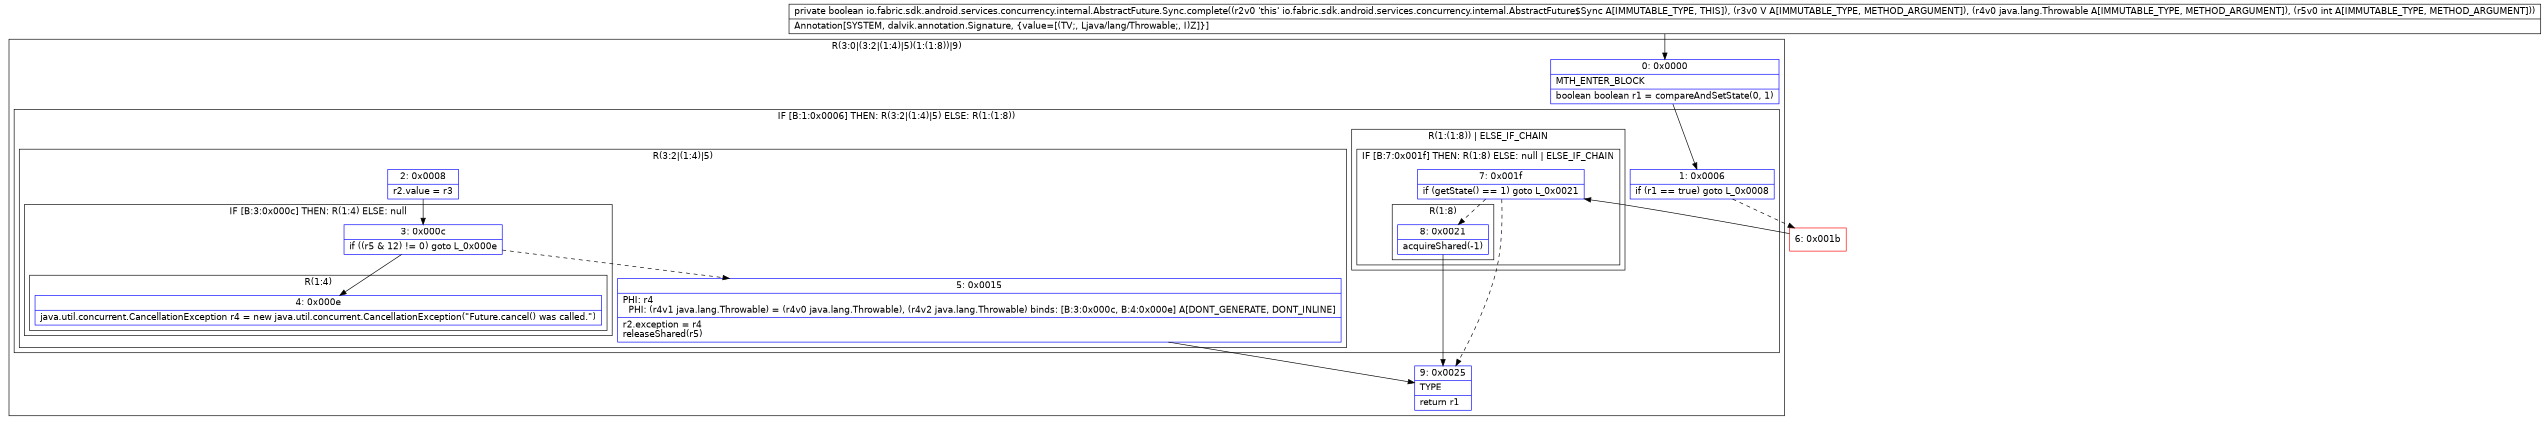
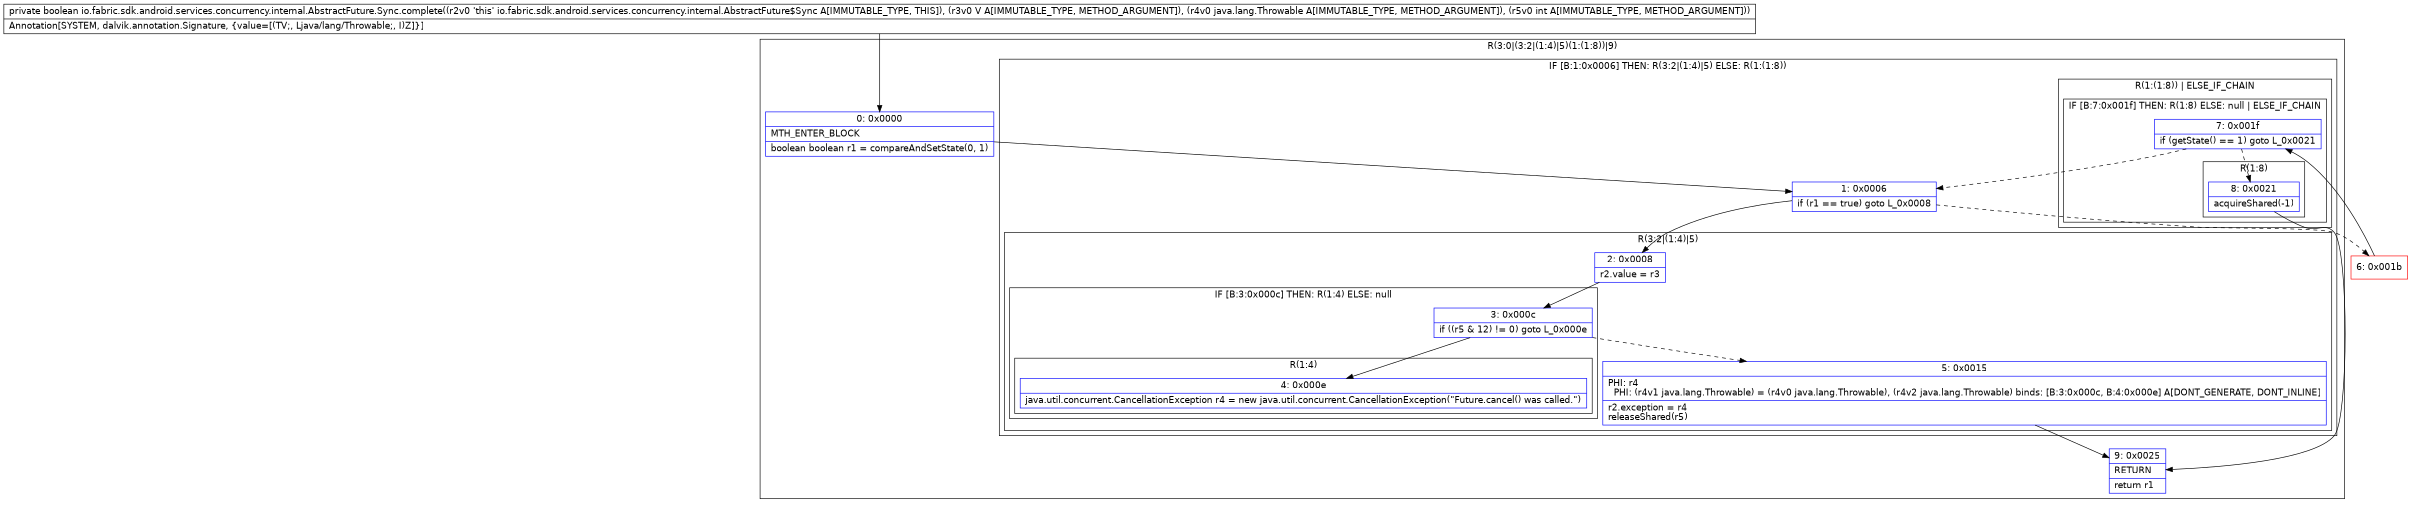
edge "1: 0x0006" -> "2: 0x0008": added
edge "7: 0x001f" -> "9: 0x0025": now "7: 0x001f" -> "1: 0x0006"
node "9: 0x0025": text "TYPE" -> "RETURN"
